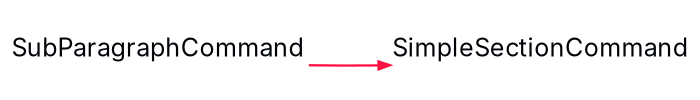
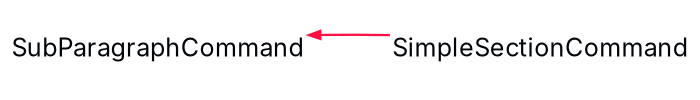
edge "SubParagraphCommand" -> "SimpleSectionCommand": reversed
